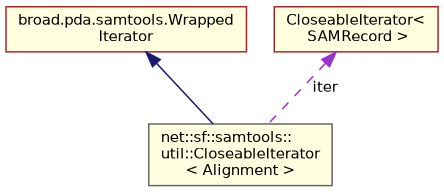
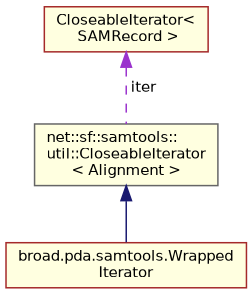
edge "net::sf::samtools:: util::CloseableIterator < Alignment >" -> "broad.pda.samtools.Wrapped Iterator": reversed
